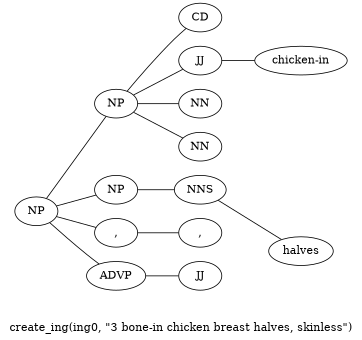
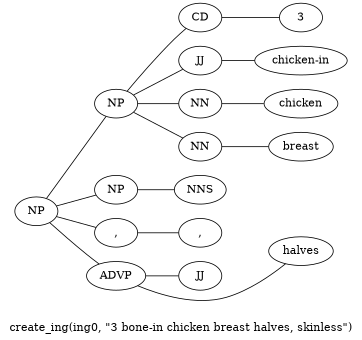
node "3": added
node "chicken": added
node "breast": added
edge "NNS" -- "halves": now "ADVP" -- "halves"
